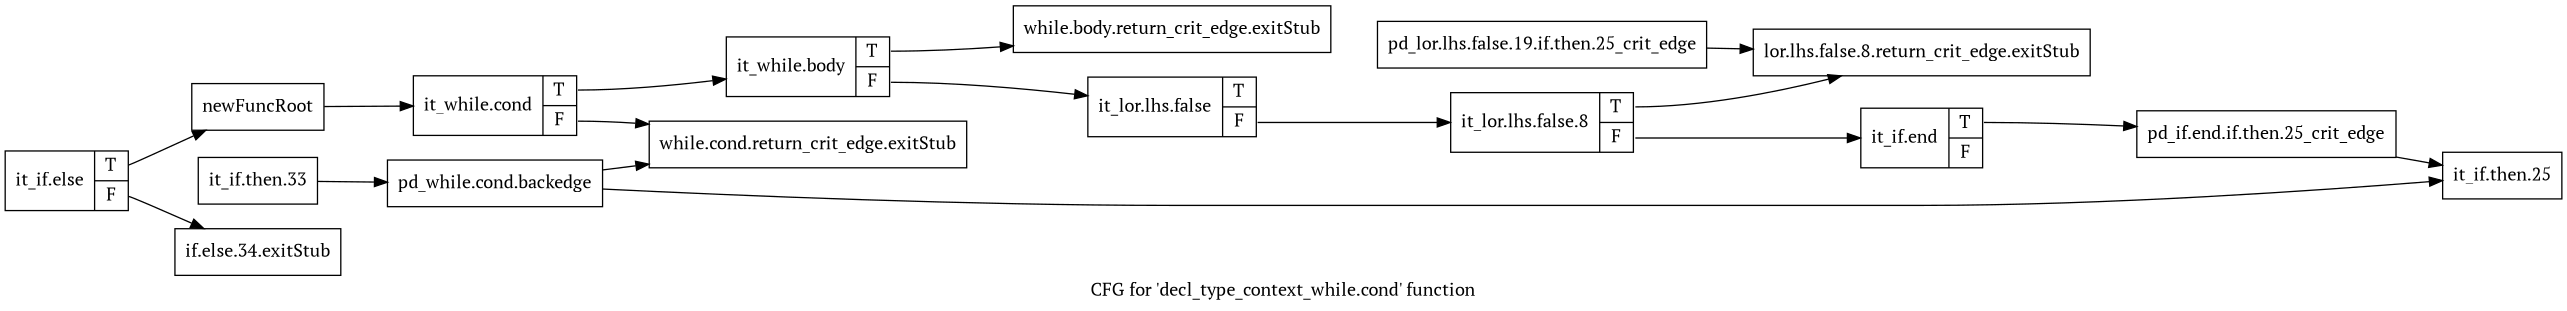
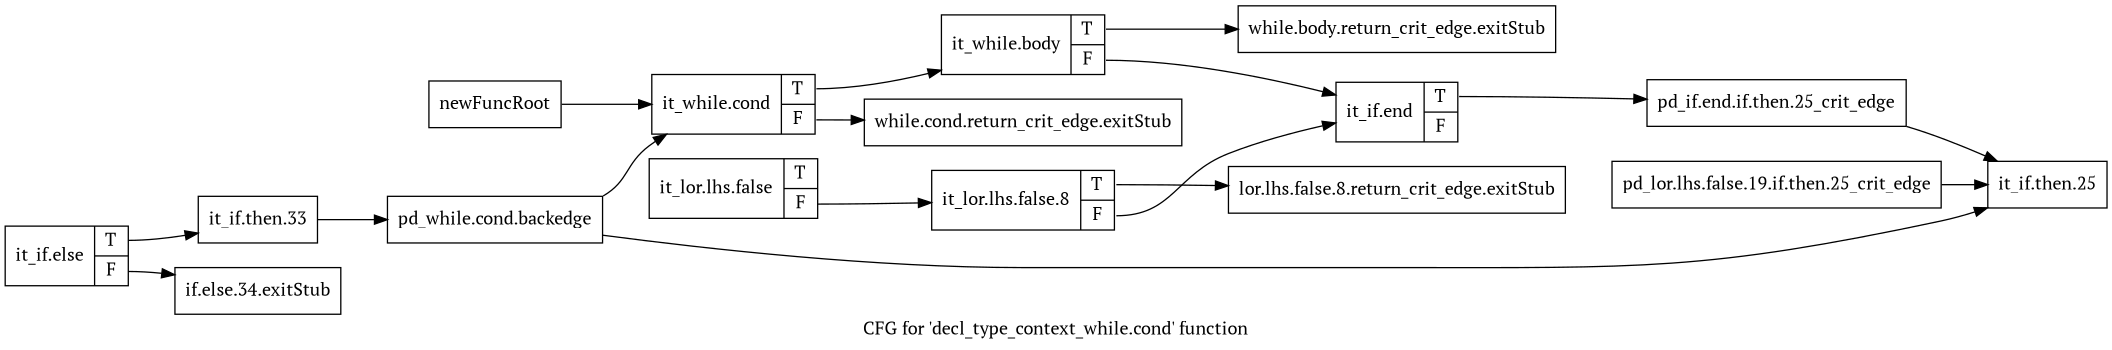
edge "pd_lor.lhs.false.19.if.then.25_crit_edge" -> "lor.lhs.false.8.return_crit_edge.exitStub": now "pd_lor.lhs.false.19.if.then.25_crit_edge" -> "it_if.then.25"
edge "it_while.body" -> "it_lor.lhs.false": now "it_while.body" -> "it_if.end"
edge "it_if.else" -> "newFuncRoot": now "it_if.else" -> "it_if.then.33"
edge "pd_while.cond.backedge" -> "while.cond.return_crit_edge.exitStub": now "pd_while.cond.backedge" -> "it_while.cond"
